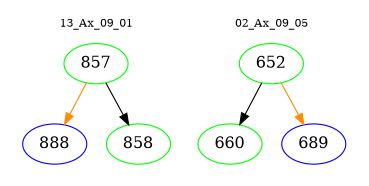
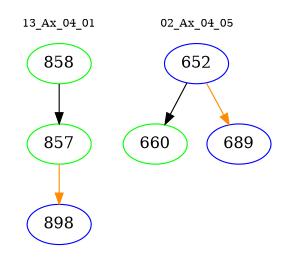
cluster "13_Ax_09_01": label "13_Ax_09_01" -> "13_Ax_04_01"
cluster "02_Ax_09_05": label "02_Ax_09_05" -> "02_Ax_04_05"
node "652": color green -> blue
edge "857" -> "858": reversed
node "888": label "888" -> "898"
